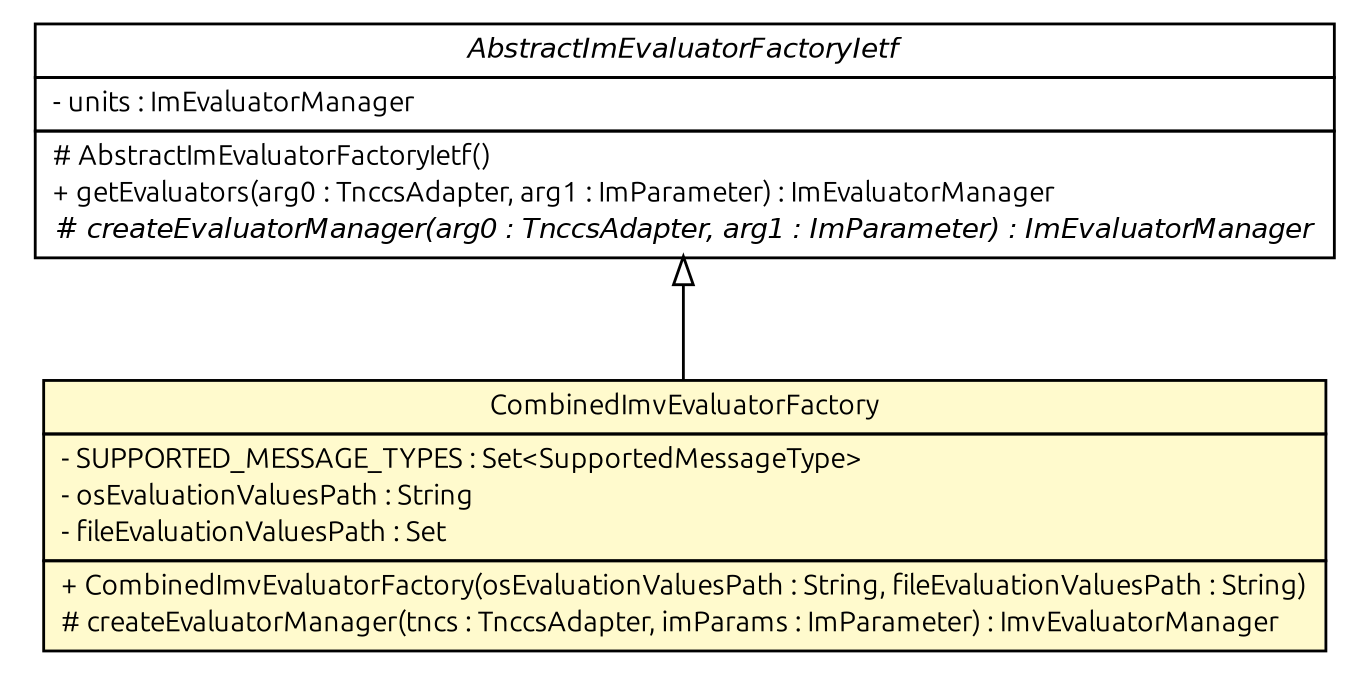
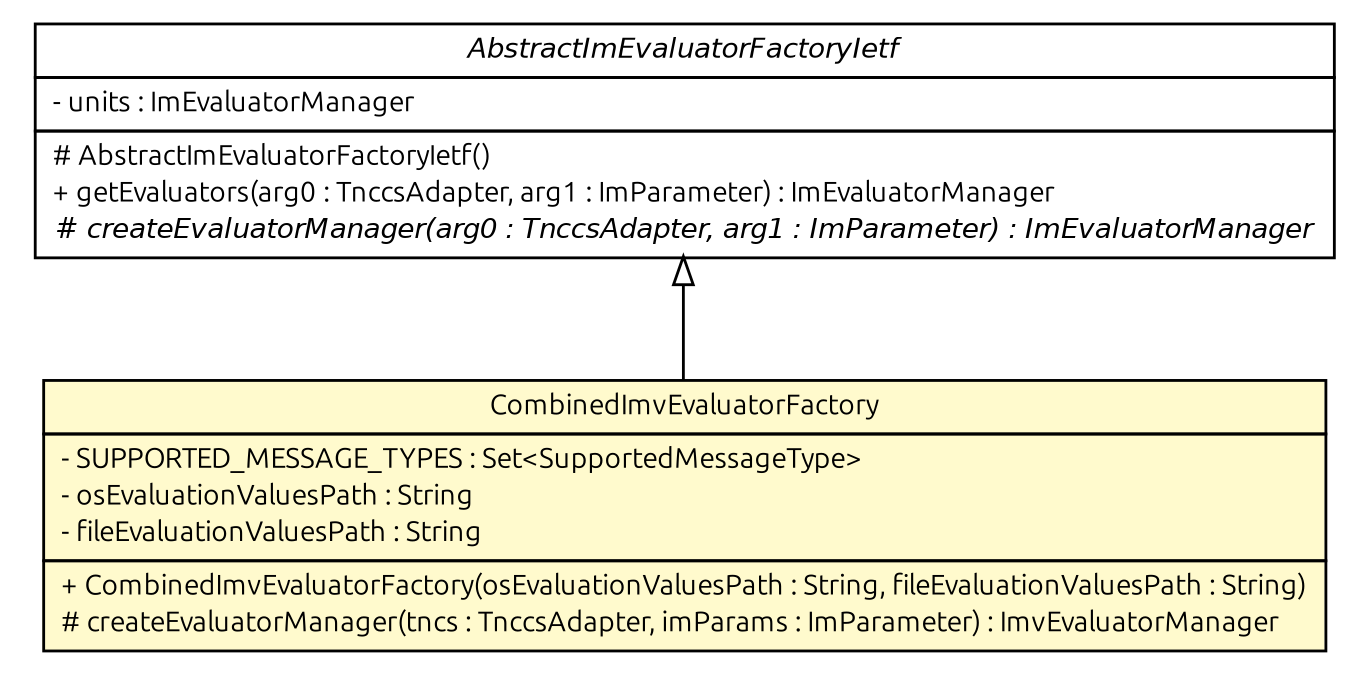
node "CombinedImvEvaluatorFactory": text "- fileEvaluationValuesPath : Set" -> "- fileEvaluationValuesPath : String"
